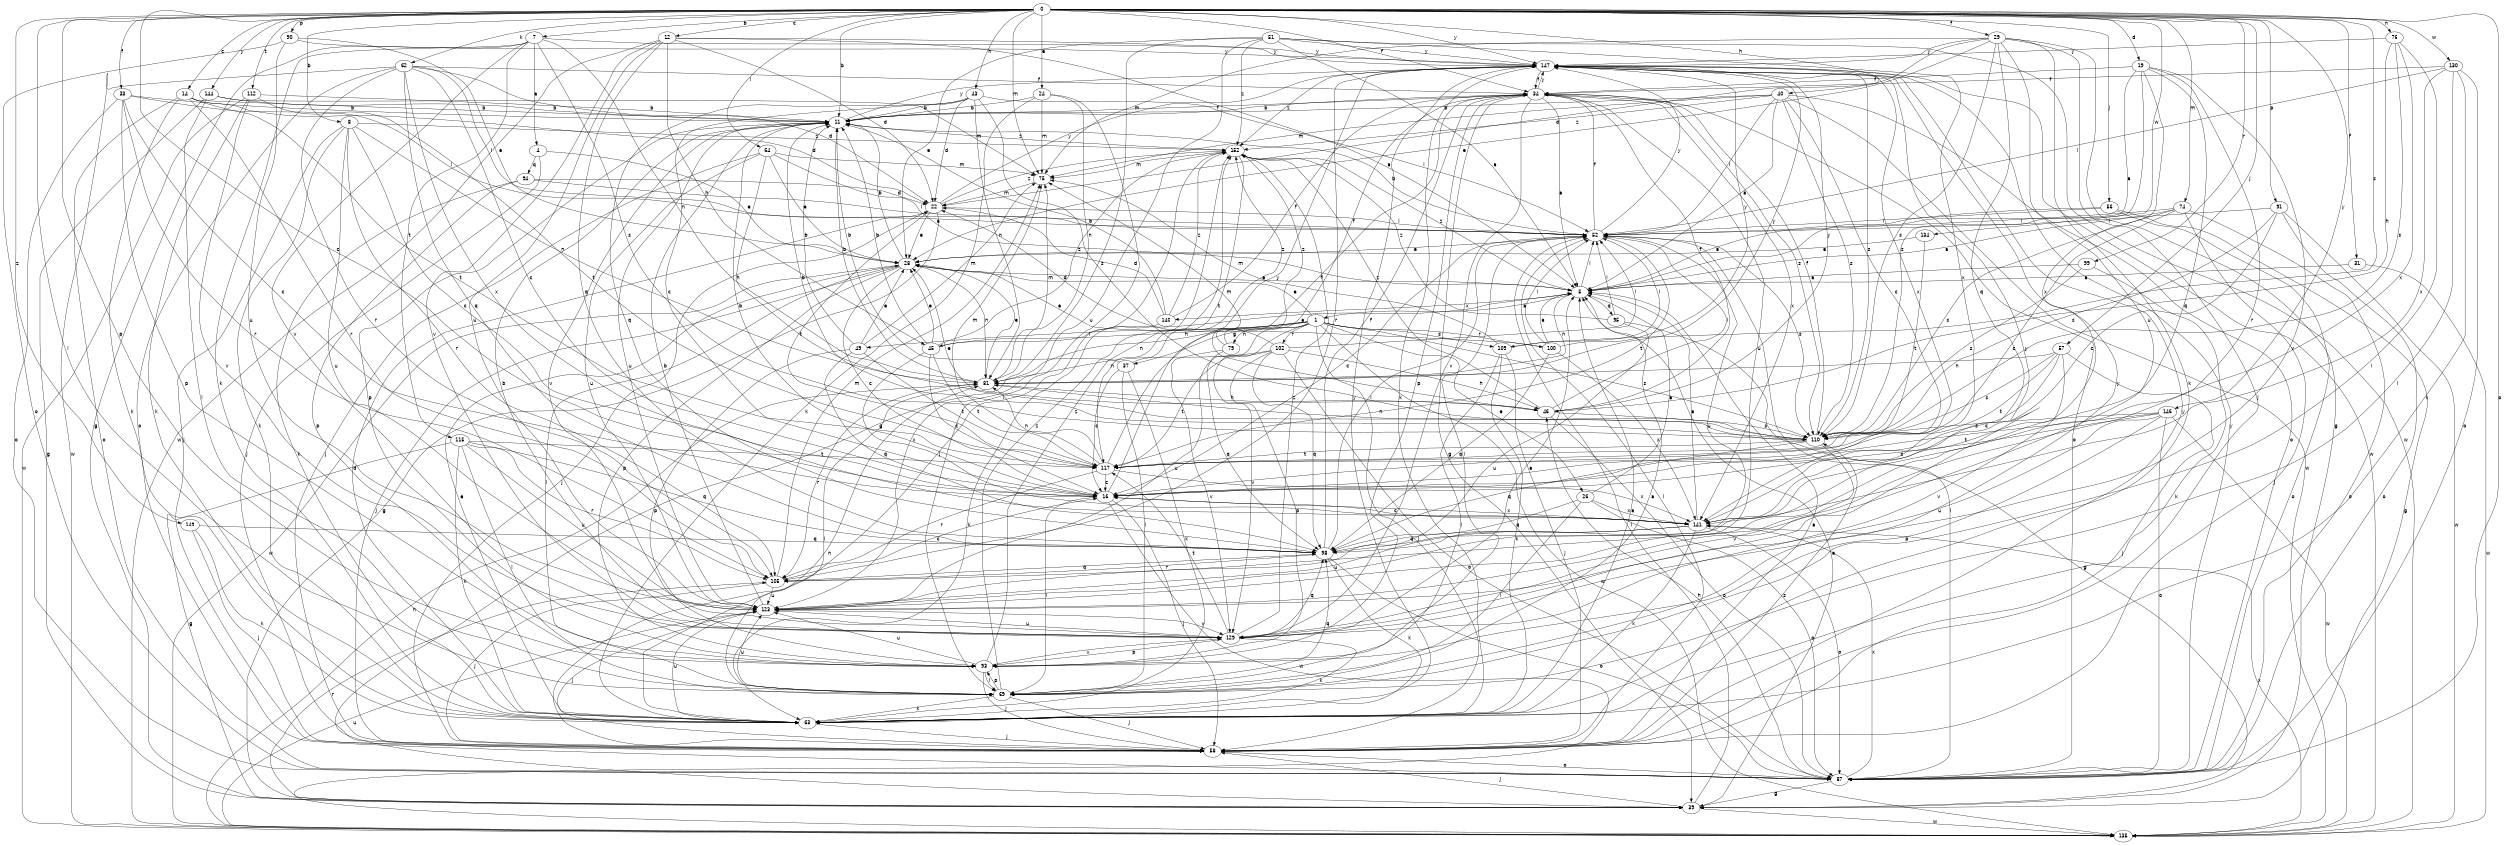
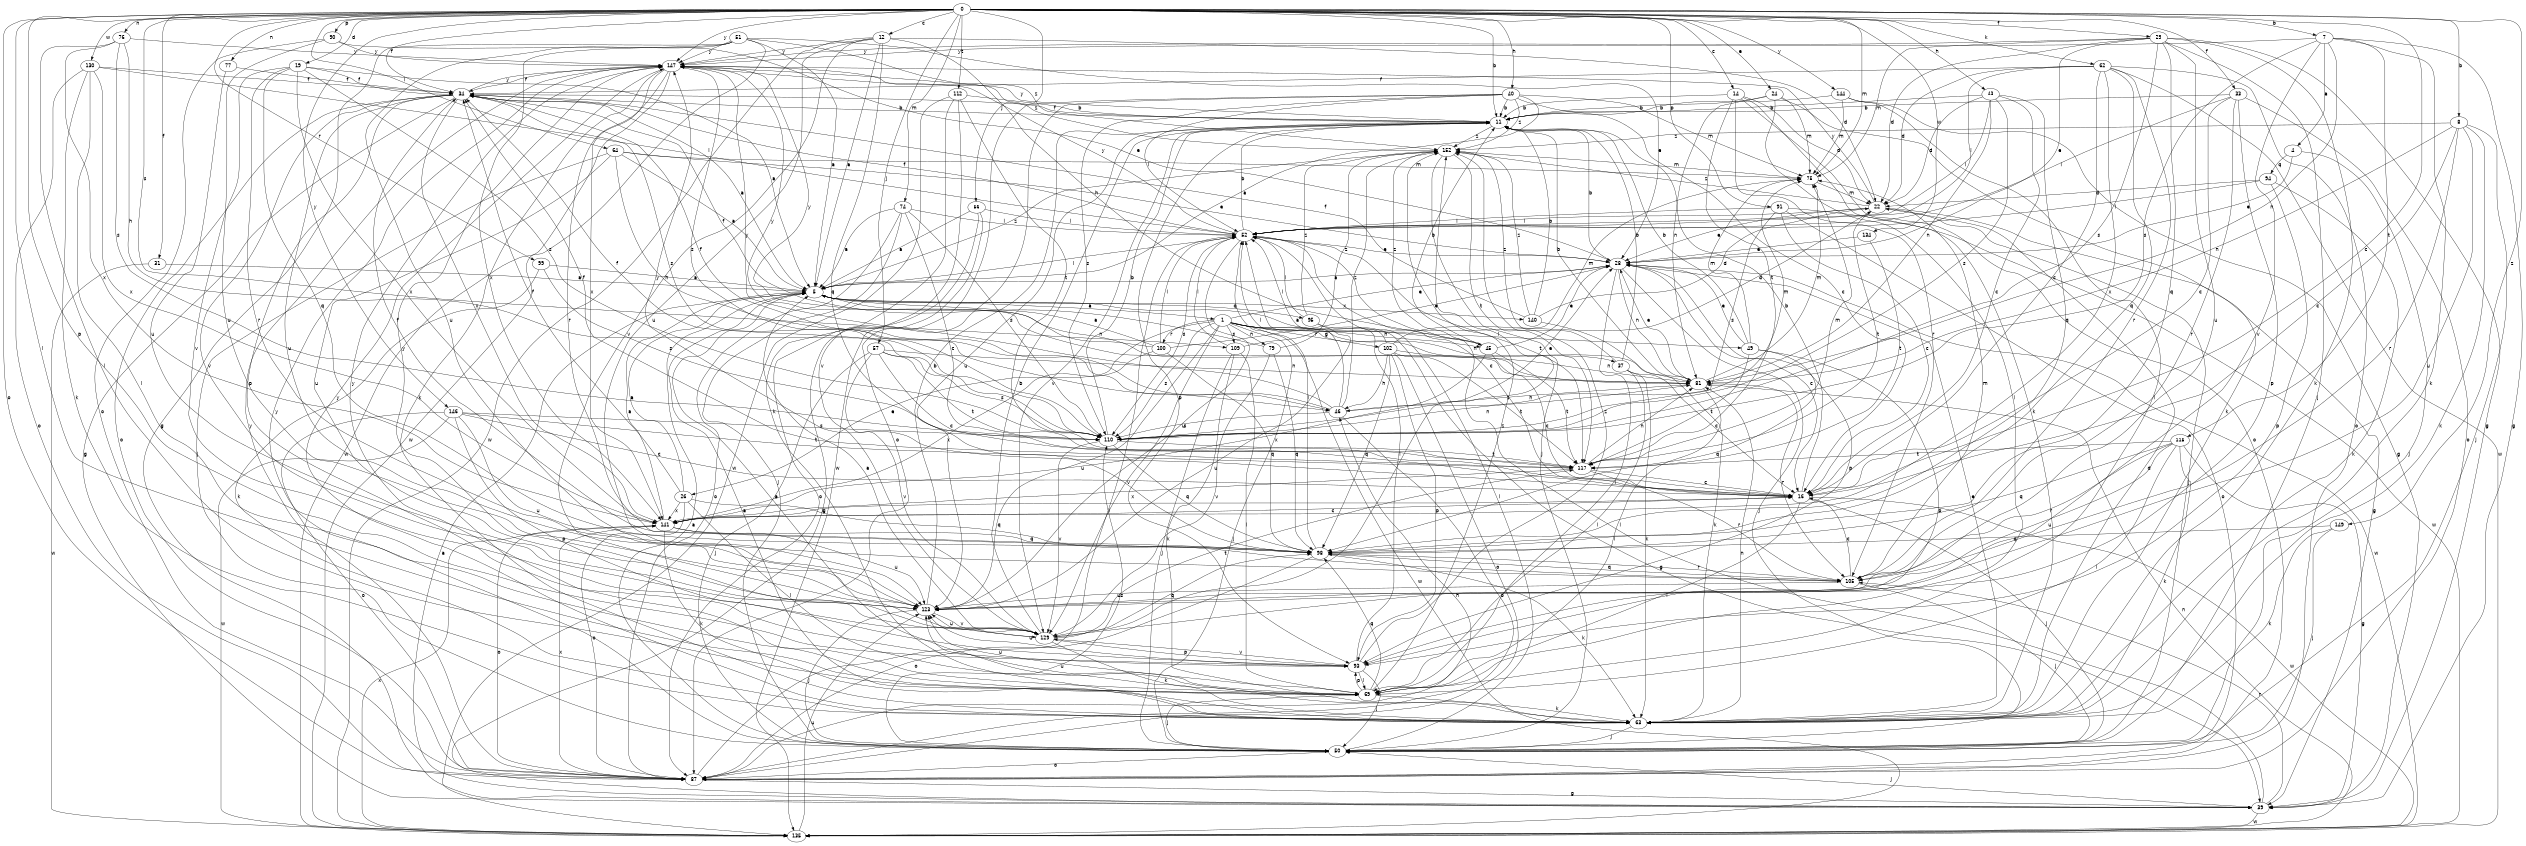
node "77": added
edge "26" -> "34": added, label "f"
node "58": label "58" -> "50"
